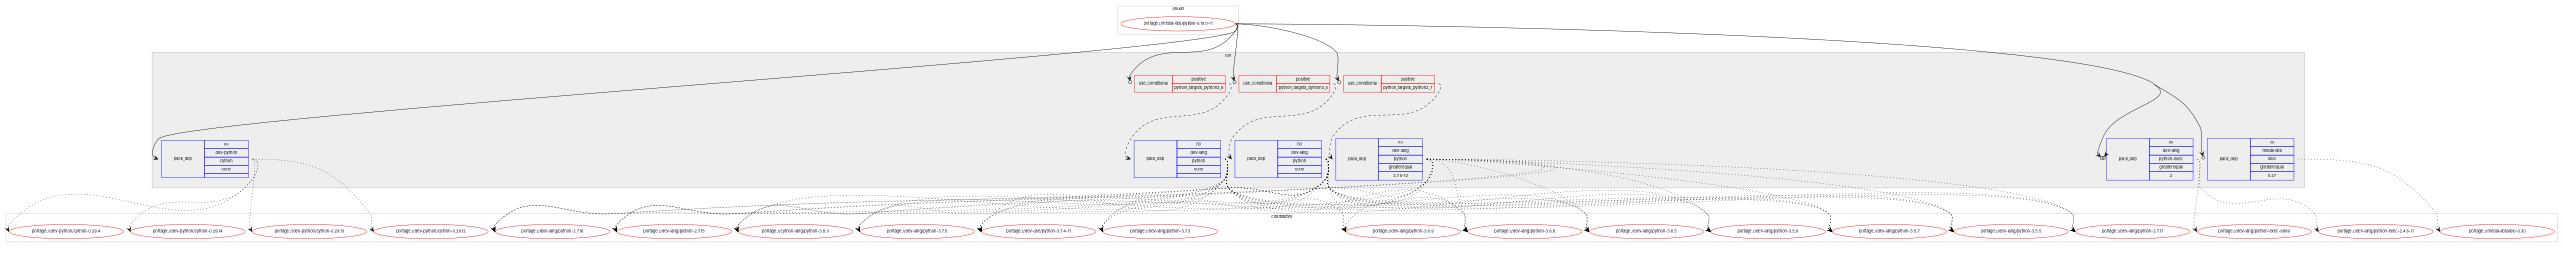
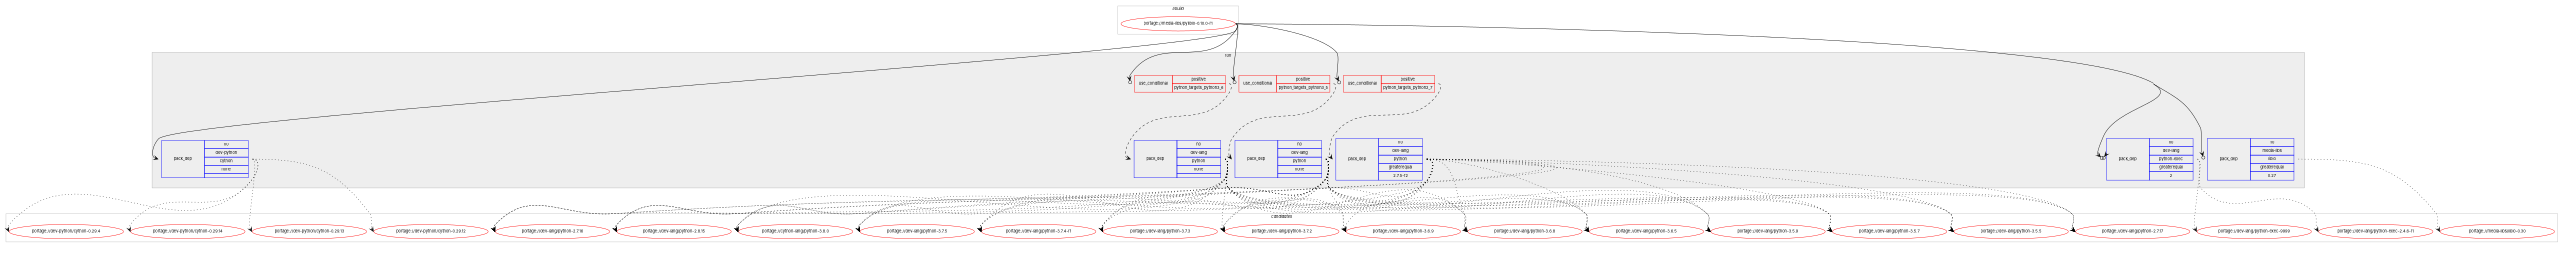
node "portage://liblo-lang/python-2.7.16": label "portage://liblo-lang/python-2.7.16" -> "portage://dev-lang/python-2.7.16"
node "portage://dev-lang/python-2.7.15": label "portage://dev-lang/python-2.7.15" -> "portage://dev-lang/python-2.8.15"
node "portage://dev-use/python-3.7.4-r1": label "portage://dev-use/python-3.7.4-r1" -> "portage://dev-lang/python-3.7.4-r1"
node "portage://dev-lang/python-3.7.2": added
